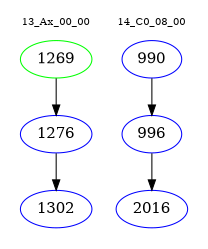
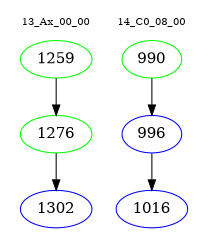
node "1269": label "1269" -> "1259"
node "990": color blue -> green
node "1276": color blue -> green
node "2016": label "2016" -> "1016"
